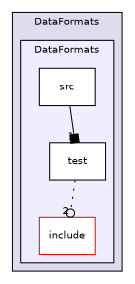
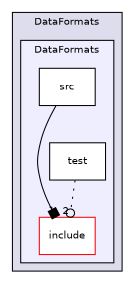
edge "src" -> "test": now "src" -> "include"
